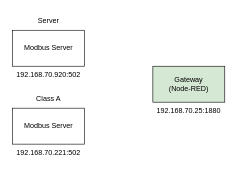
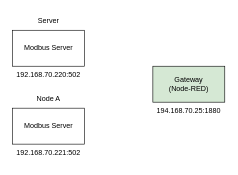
node "192.168.70.920:502": label "192.168.70.920:502" -> "192.168.70.220:502"
node "Class A": label "Class A" -> "Node A"
node "192.168.70.25:1880": label "192.168.70.25:1880" -> "194.168.70.25:1880"
